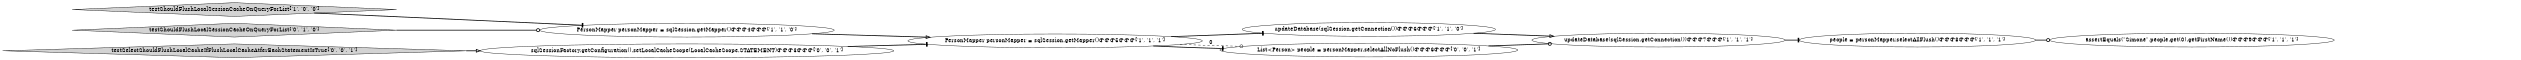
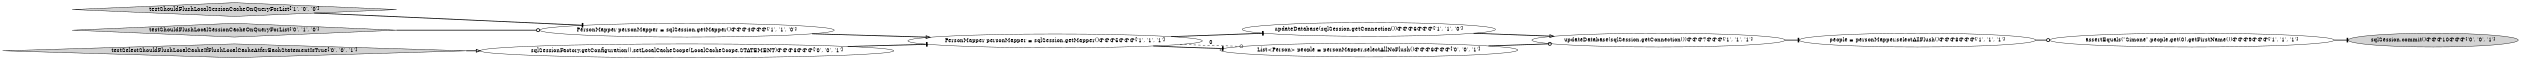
node "sqlSession.commit()@@@10@@@['0', '0', '1']": added
